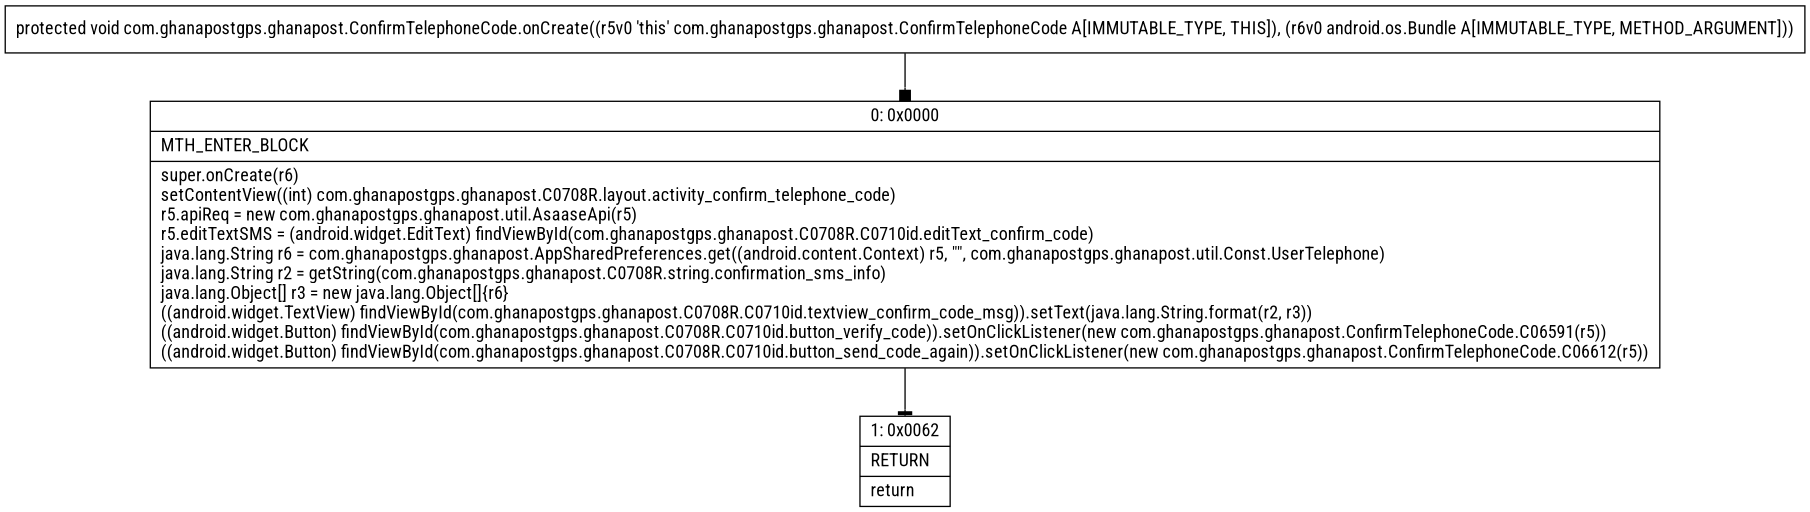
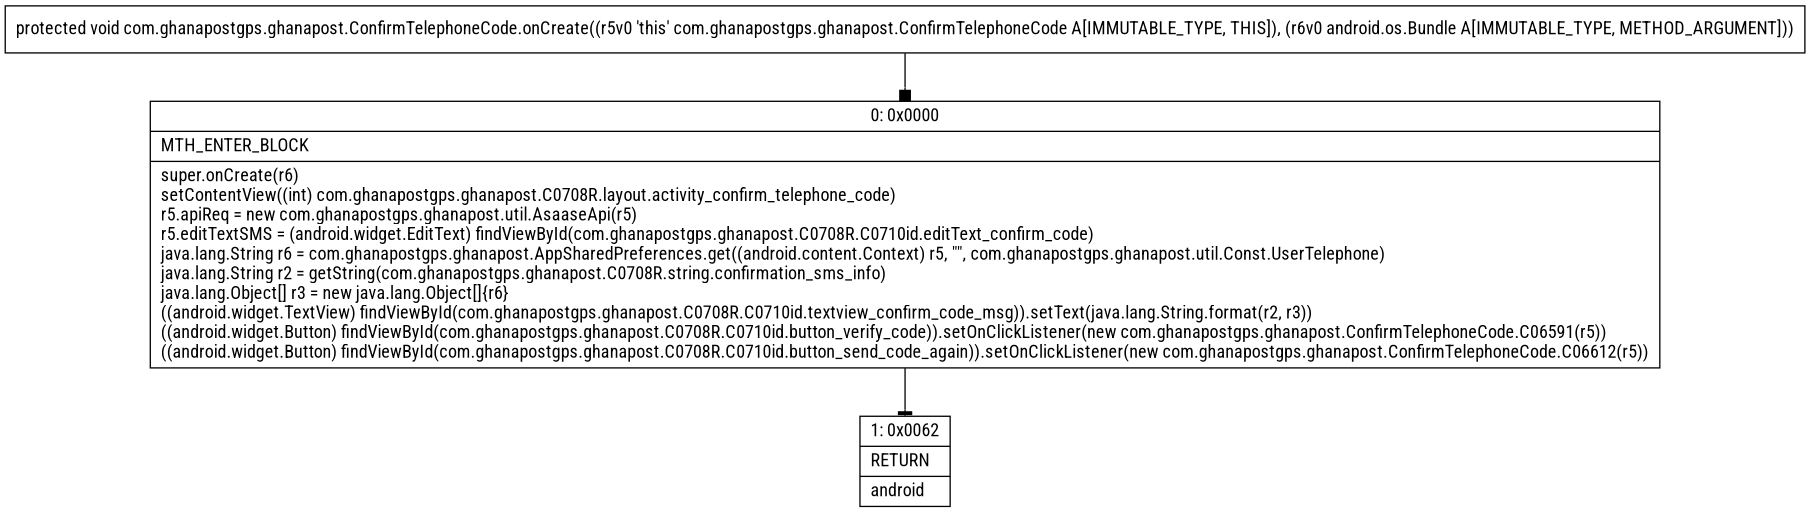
node "1: 0x0062": text "return" -> "android"
